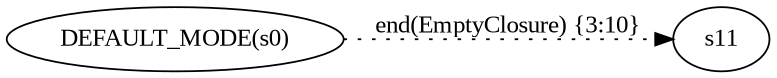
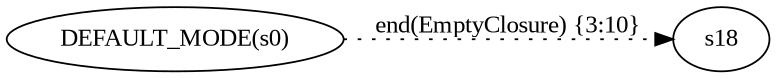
node "s11": label "s11" -> "s18"
